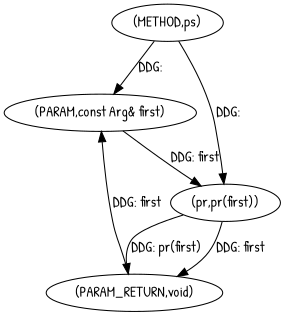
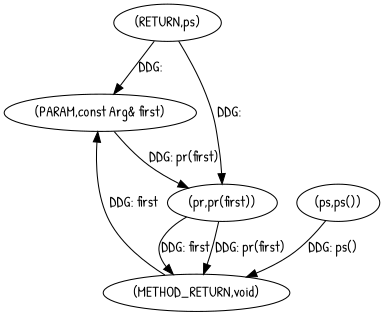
node "(METHOD,ps)": label "(METHOD,ps)" -> "(RETURN,ps)"
edge "(PARAM,const Arg& first)" -> "(pr,pr(first))": label "DDG: first" -> "DDG: pr(first)"
node "(ps,ps())": added
node "(PARAM_RETURN,void)": label "(PARAM_RETURN,void)" -> "(METHOD_RETURN,void)"
